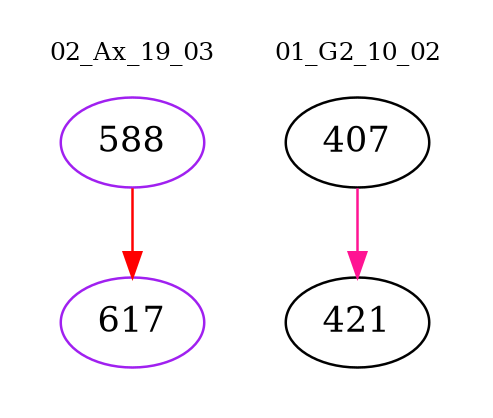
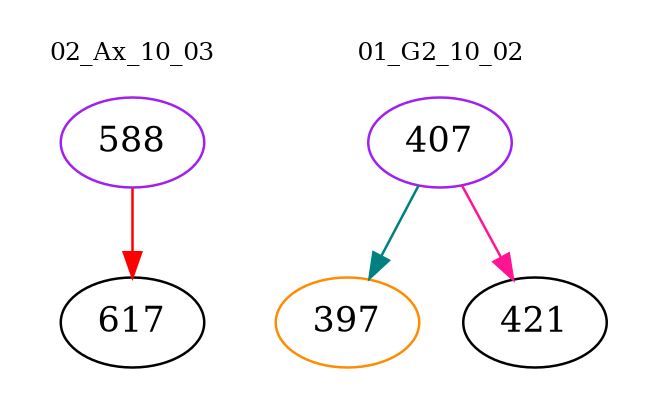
cluster "02_Ax_19_03": label "02_Ax_19_03" -> "02_Ax_10_03"
node "407": color black -> purple
node "617": color purple -> black
node "397": added
